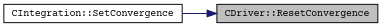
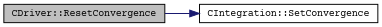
edge "CIntegration::SetConvergence" -> "CDriver::ResetConvergence": reversed
